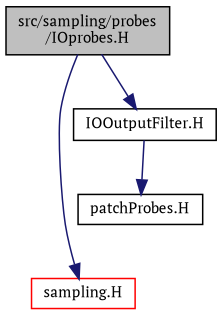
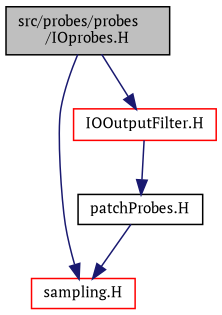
node "src/sampling/probes /IOprobes.H": label "src/sampling/probes /IOprobes.H" -> "src/probes/probes /IOprobes.H"
node "IOOutputFilter.H": color black -> red
edge "patchProbes.H" -> "sampling.H": added
